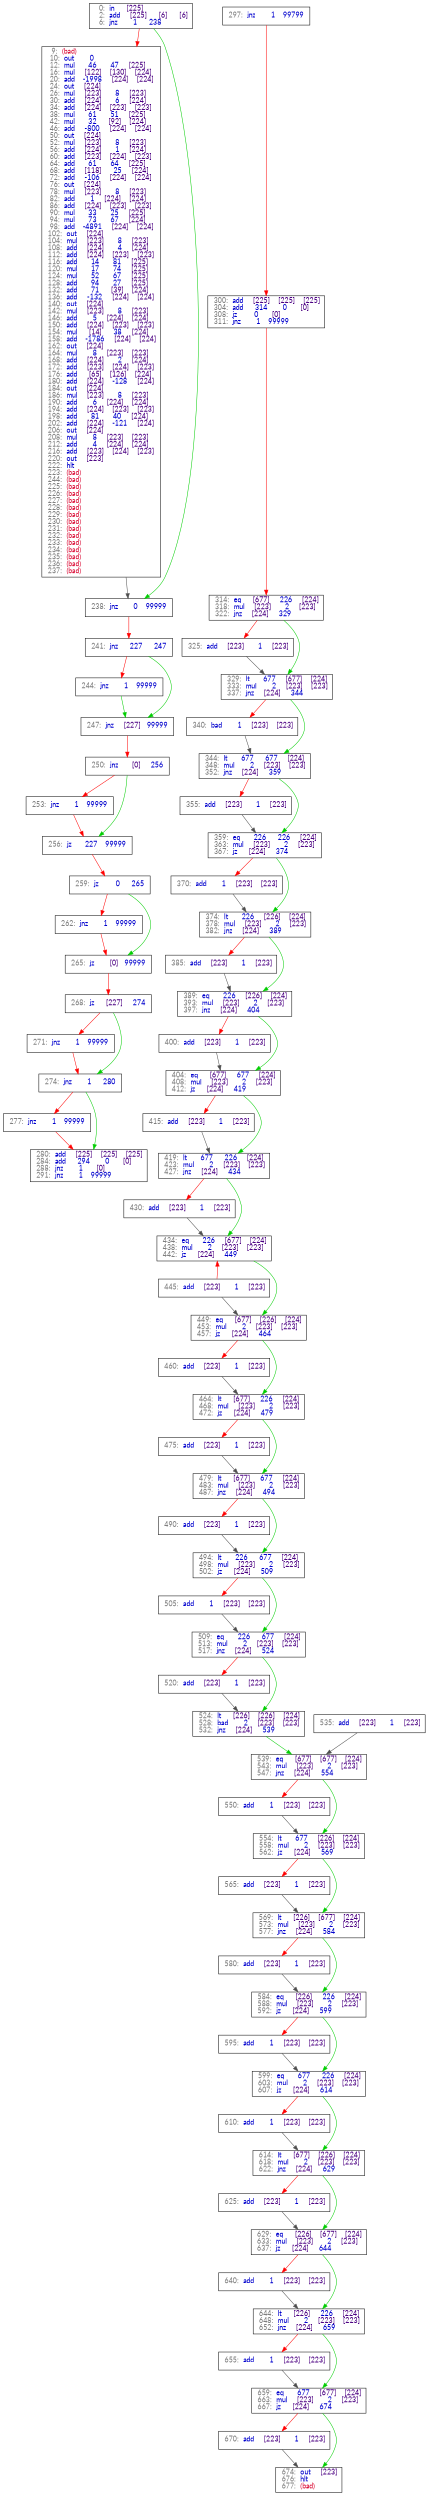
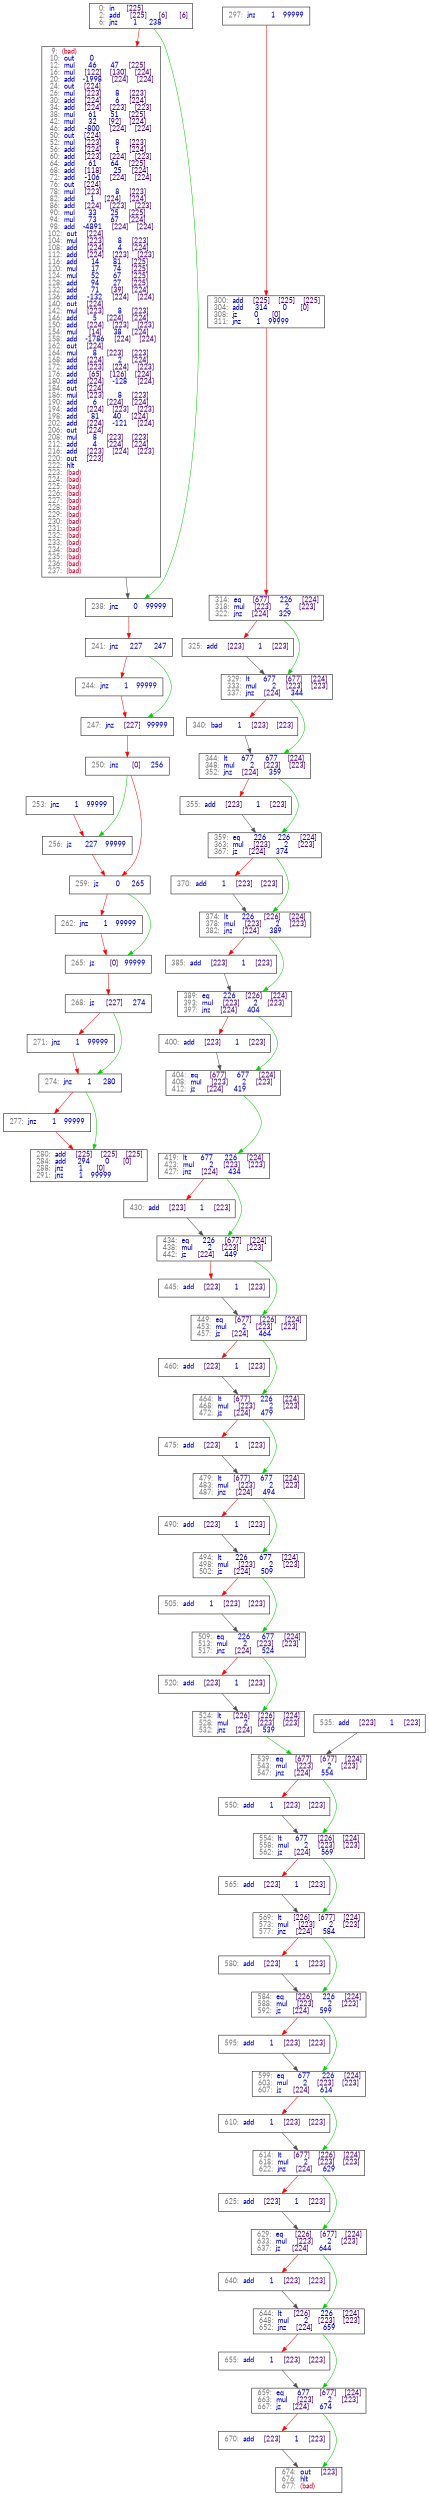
node "297:": text "99799" -> "99999"
node "9:": text "244:" -> "224:"
edge "244:" -> "247:": color green3 -> red
edge "250:" -> "253:": now "250:" -> "259:"
node "415:": removed
edge "445:" -> "434:": reversed
node "524:": text "bad" -> "mul"
